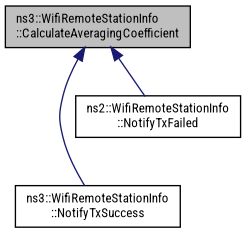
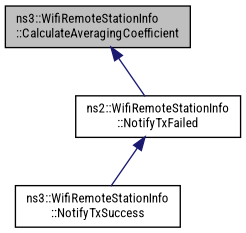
edge "ns3::WifiRemoteStationInfo ::NotifyTxSuccess" -> "ns3::WifiRemoteStationInfo ::CalculateAveragingCoefficient": now "ns3::WifiRemoteStationInfo ::NotifyTxSuccess" -> "ns2::WifiRemoteStationInfo ::NotifyTxFailed"
